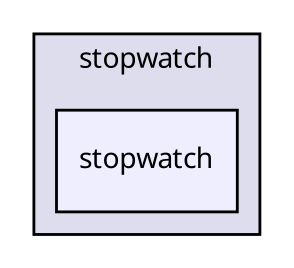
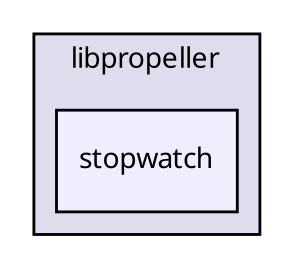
cluster "stopwatch": label "stopwatch" -> "libpropeller"
